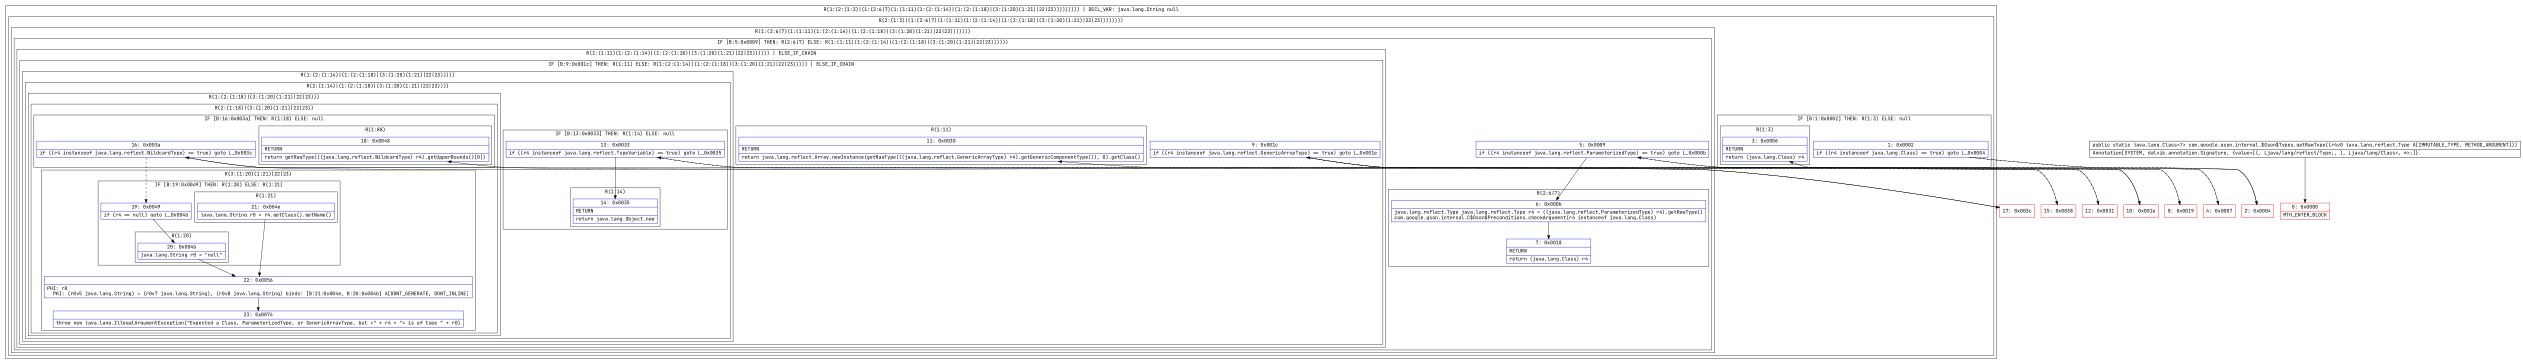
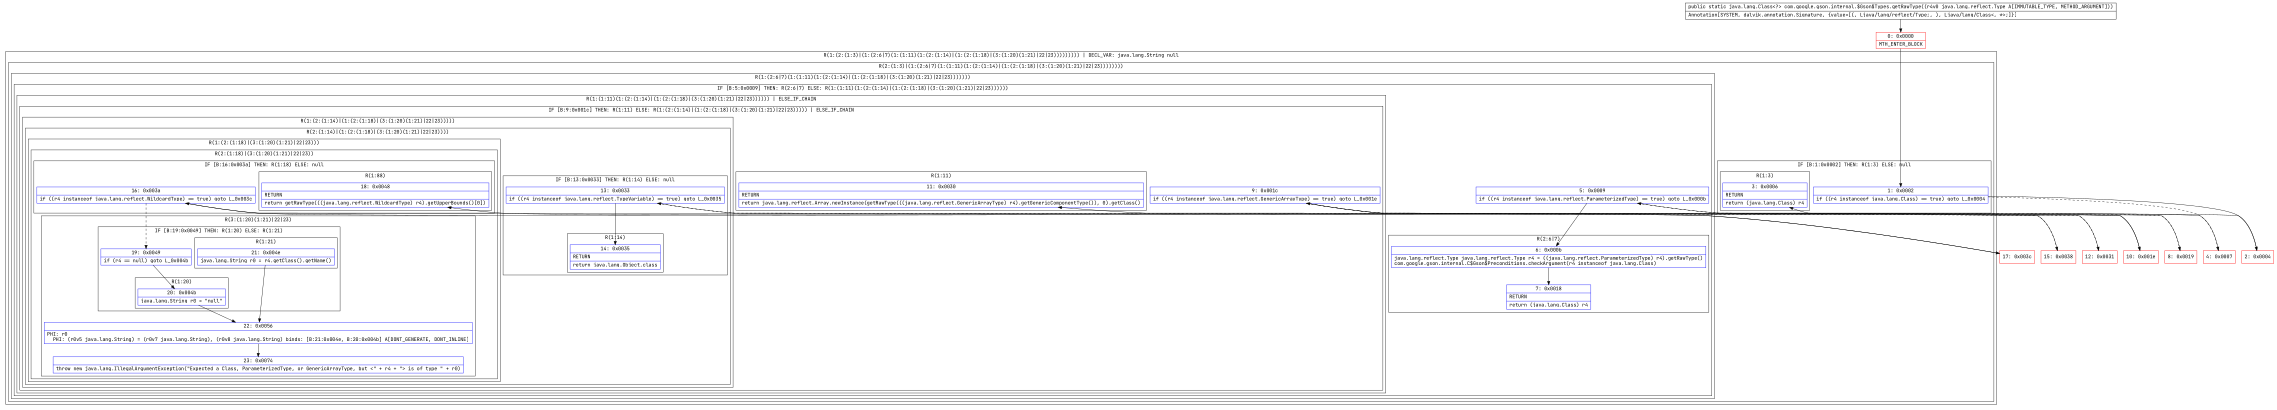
edge "0: 0x0000" -> "1: 0x0002": added
node "14: 0x0035": text "return java.lang.Object.new" -> "return java.lang.Object.class"
